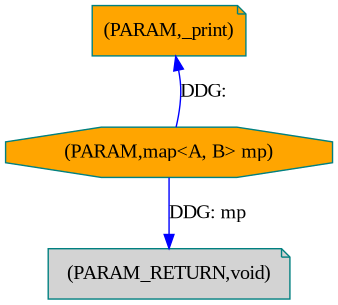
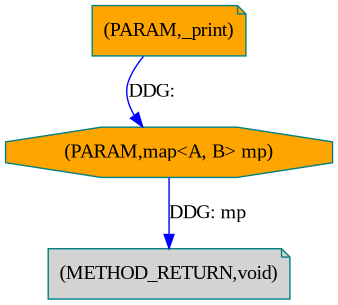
edge "(PARAM,map<A, B> mp)" -> "(PARAM,_print)": reversed
node "(PARAM_RETURN,void)": label "(PARAM_RETURN,void)" -> "(METHOD_RETURN,void)"
